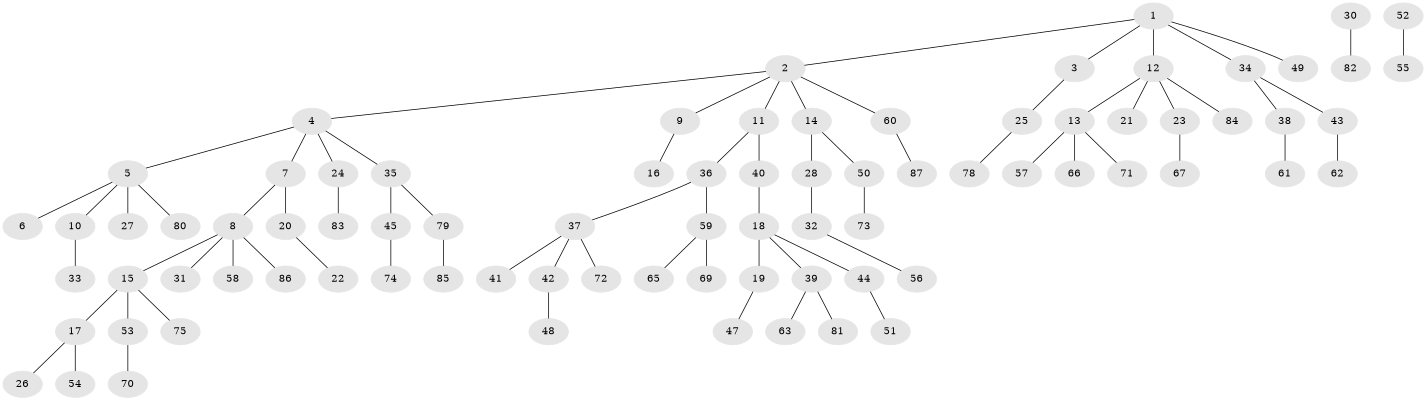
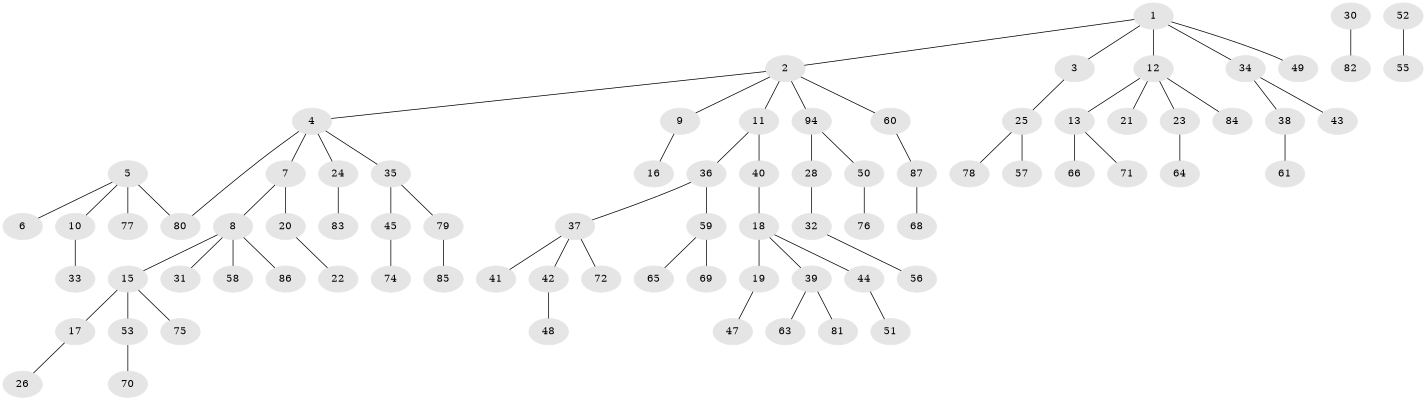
node "14": label "14" -> "94"
edge "13" -- "57": now "25" -- "57"
edge "4" -- "5": now "4" -- "80"
node "67": label "67" -> "64"
node "62": removed
node "27": label "27" -> "77"
node "73": label "73" -> "76"
node "68": added
node "54": removed
